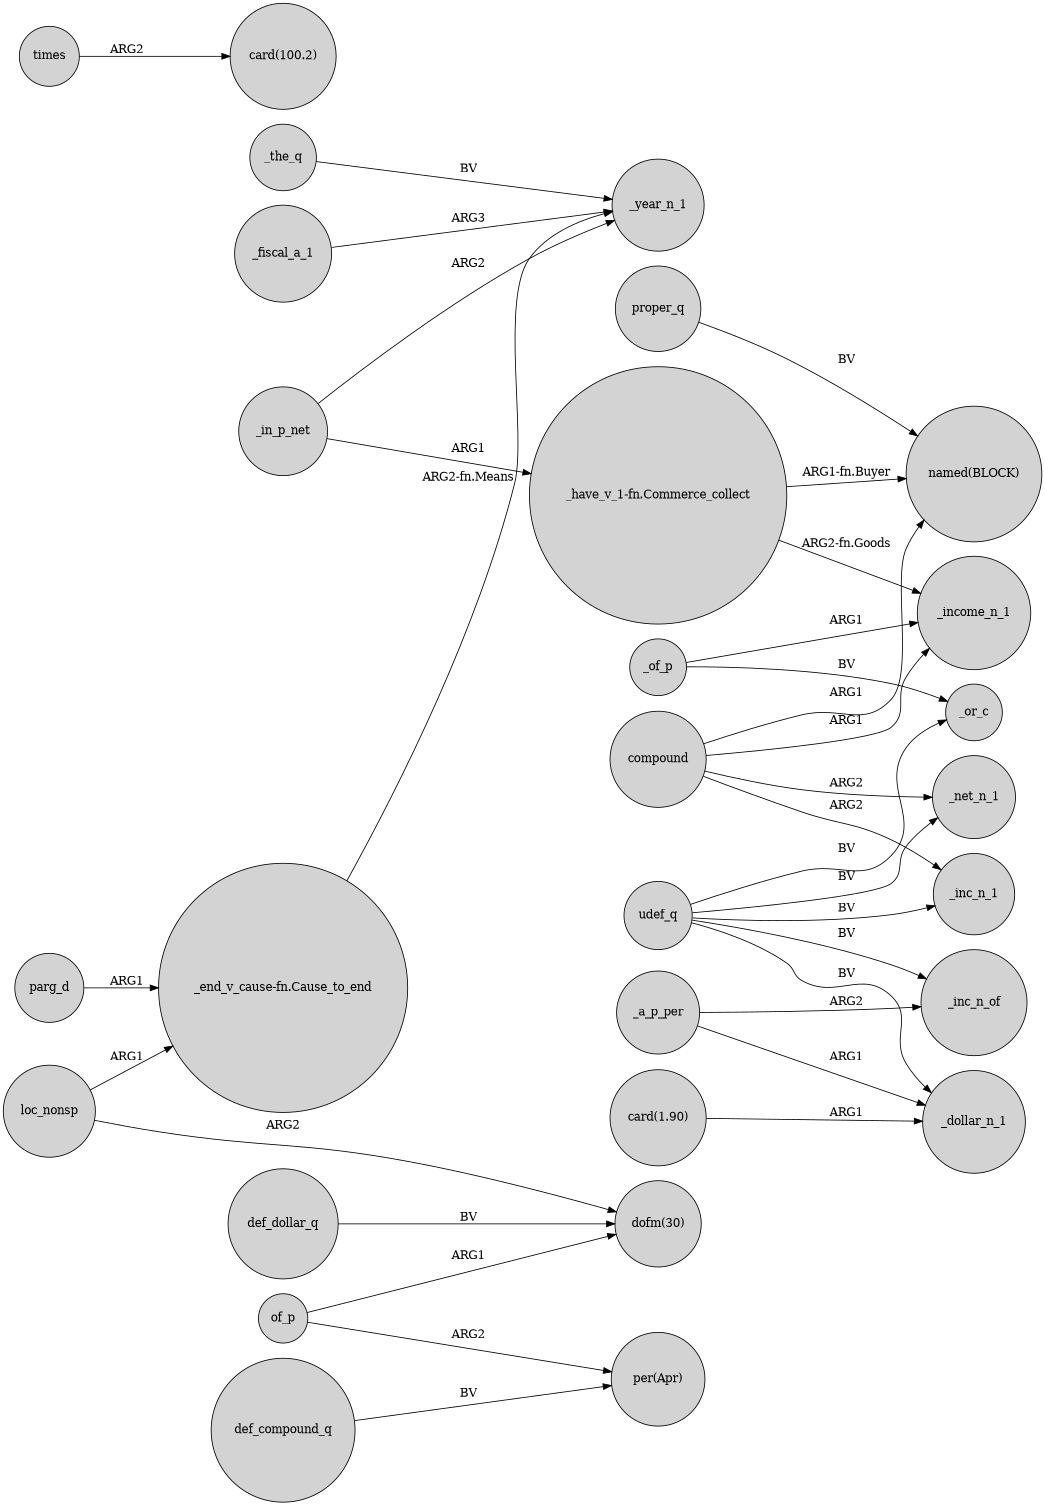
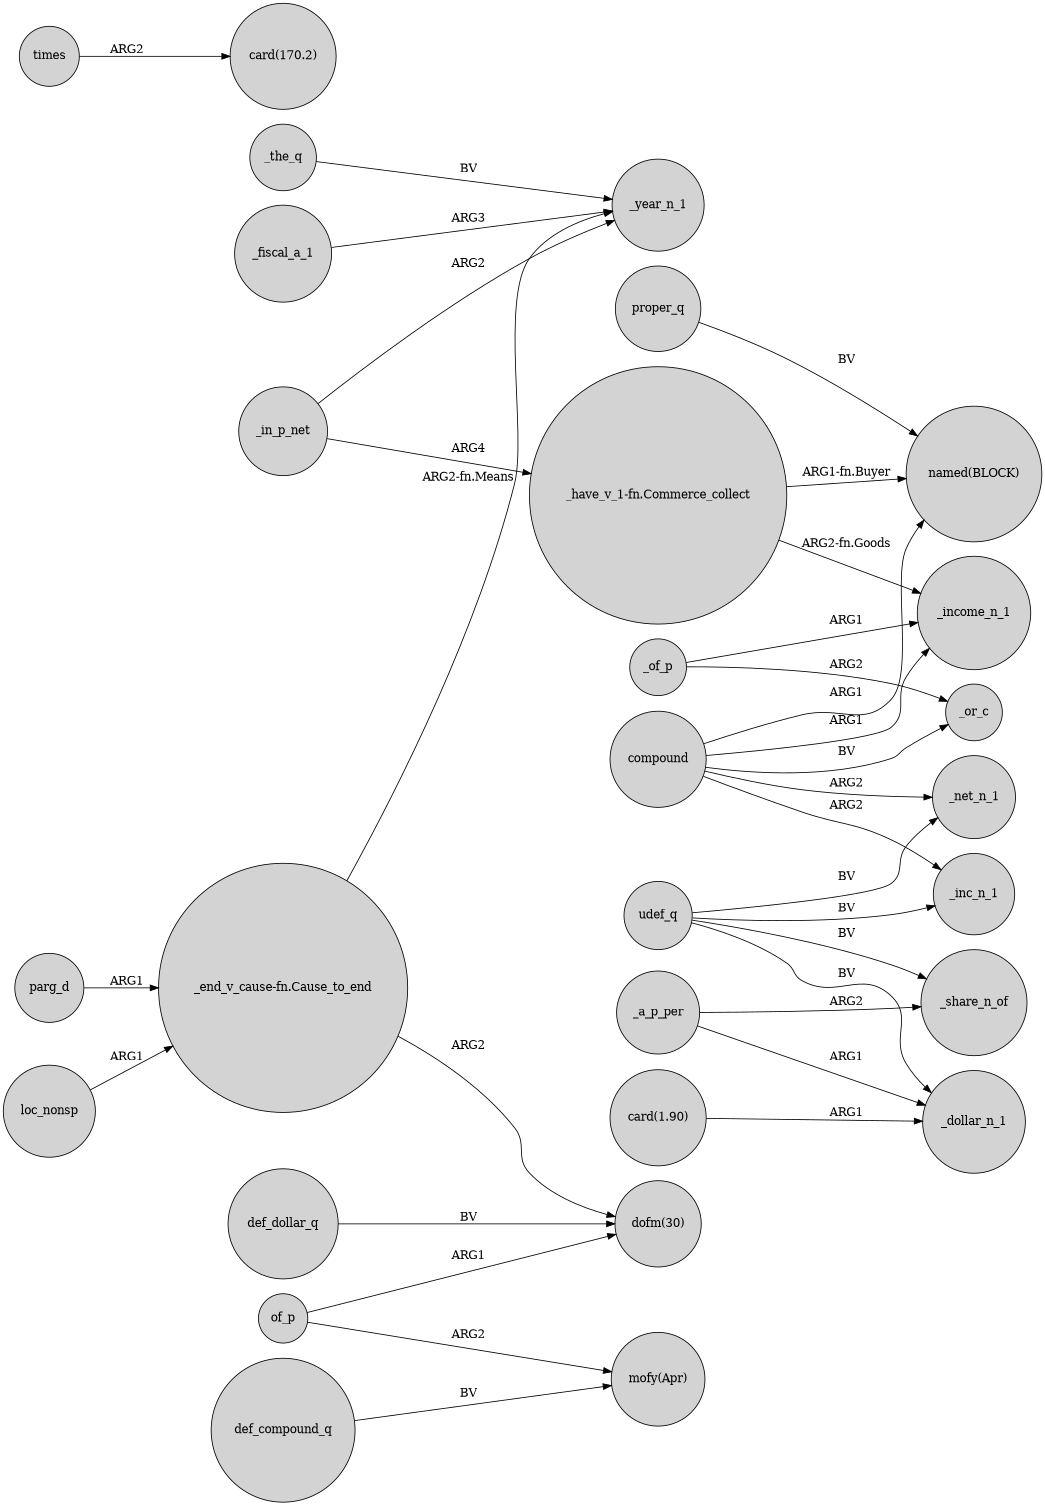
node "card(100.2)": label "card(100.2)" -> "card(170.2)"
edge "_in_p_net" -> "_have_v_1-fn.Commerce_collect": label "ARG1" -> "ARG4"
edge "_of_p" -> "_or_c": label "BV" -> "ARG2"
edge "udef_q" -> "_or_c": now "compound" -> "_or_c"
node "_inc_n_of": label "_inc_n_of" -> "_share_n_of"
edge "loc_nonsp" -> "dofm(30)": now "_end_v_cause-fn.Cause_to_end" -> "dofm(30)"
node "per(Apr)": label "per(Apr)" -> "mofy(Apr)"
